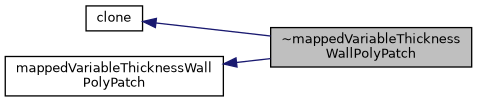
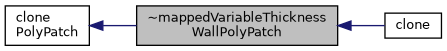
edge "~mappedVariableThickness WallPolyPatch" -> "clone": reversed
node "mappedVariableThicknessWall PolyPatch": label "mappedVariableThicknessWall PolyPatch" -> "clone PolyPatch"
